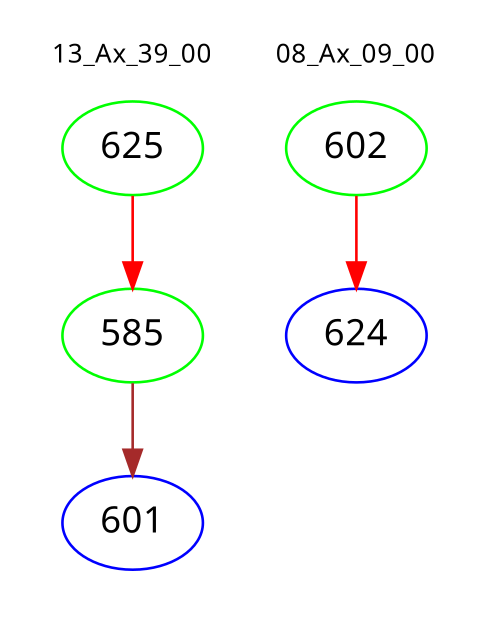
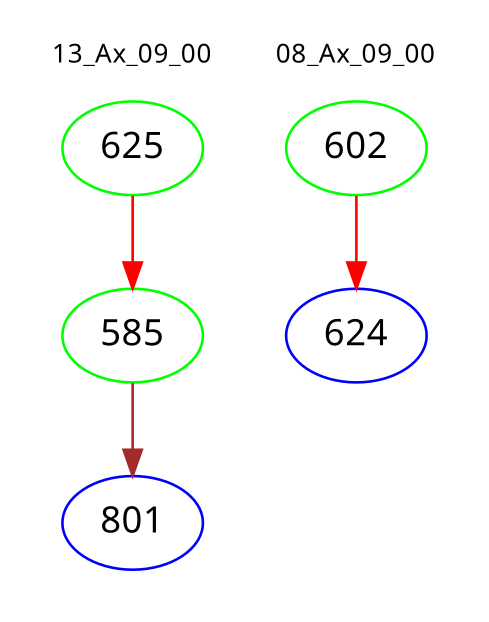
cluster "13_Ax_39_00": label "13_Ax_39_00" -> "13_Ax_09_00"
node "601": label "601" -> "801"
